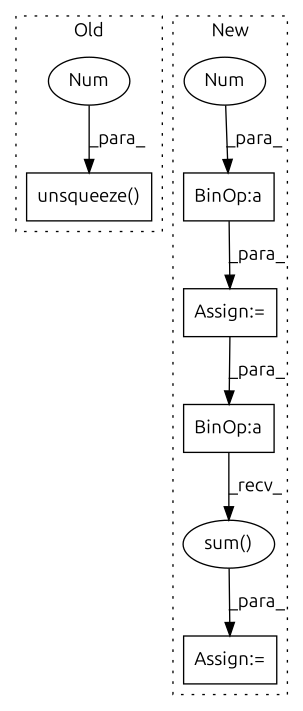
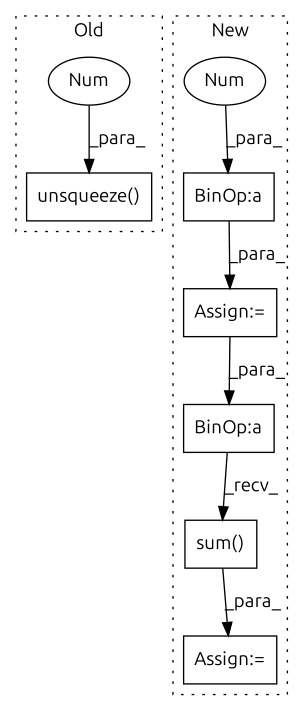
node "sum()": shape ellipse -> box
